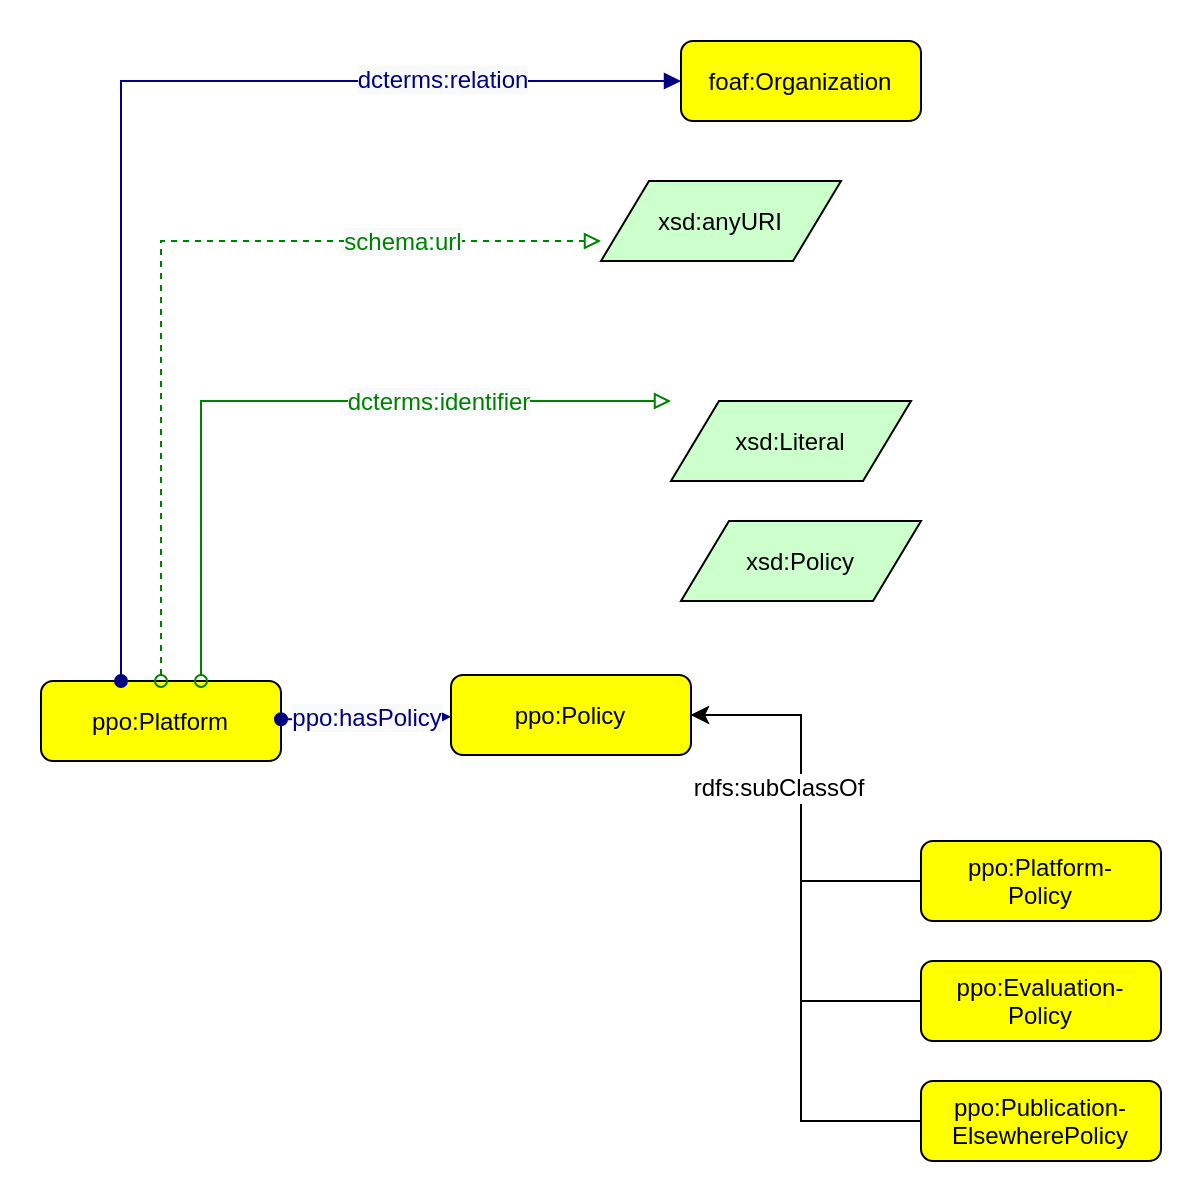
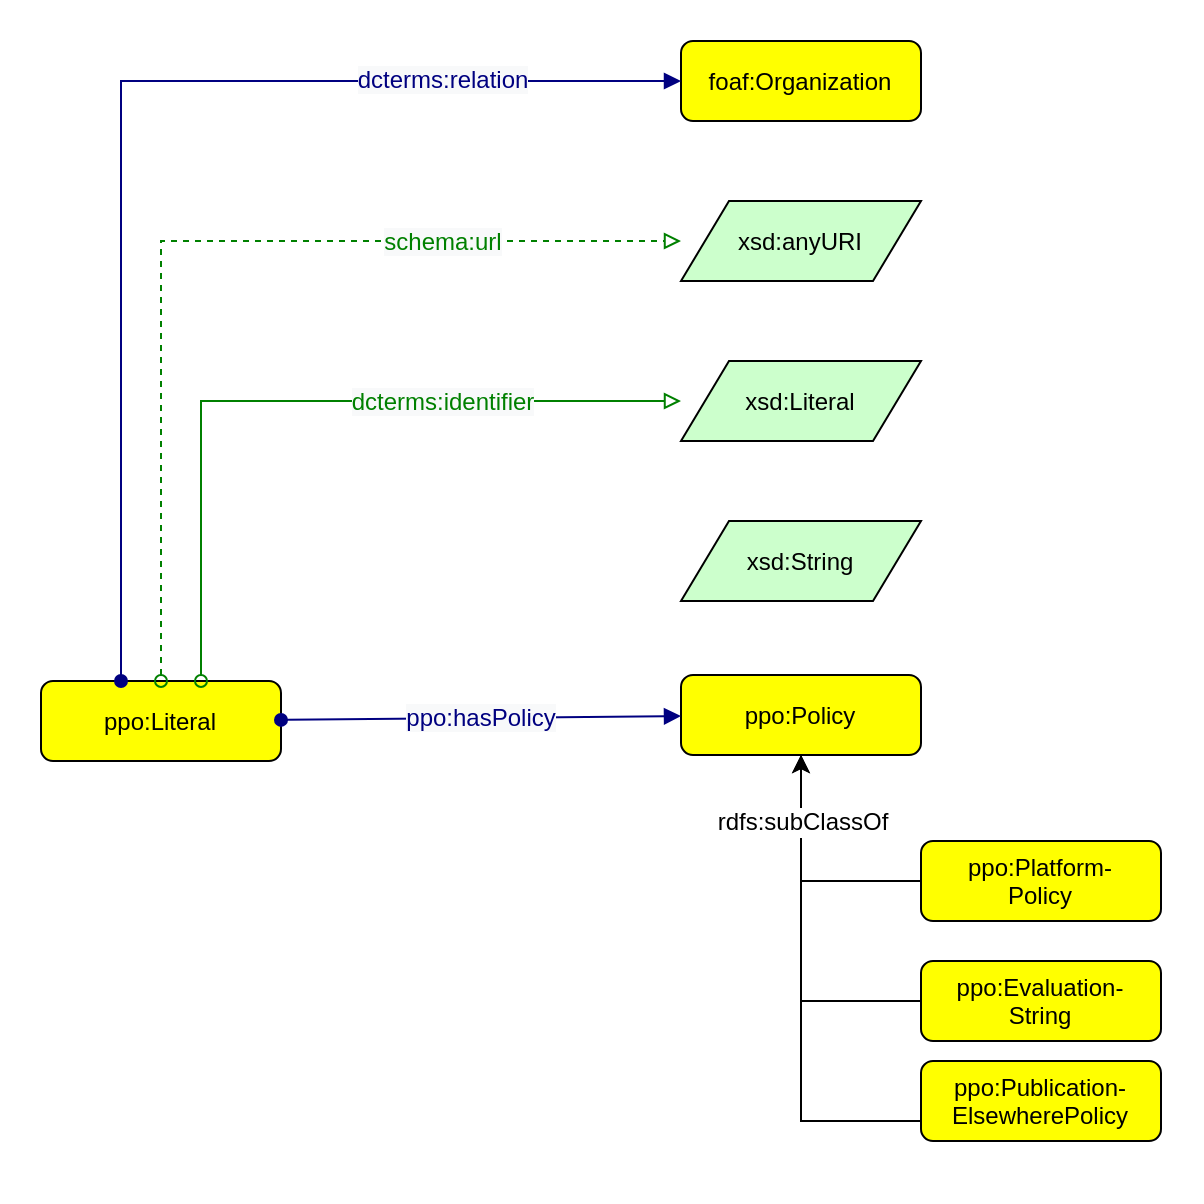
node "xsd:anyURI": moved (721, 221) -> (801, 241)
node "xsd:Literal": moved (791, 441) -> (801, 401)
node "xsd:Policy": label "xsd:Policy" -> "xsd:String"
node "ppo:Policy": moved (571, 715) -> (801, 715)
node "ppo:Platform": label "ppo:Platform" -> "ppo:Literal"
node "ppo:Evaluation- Policy": label "ppo:Evaluation- Policy" -> "ppo:Evaluation- String"
node "ppo:Publication- ElsewherePolicy": moved (1041, 1121) -> (1041, 1101)
